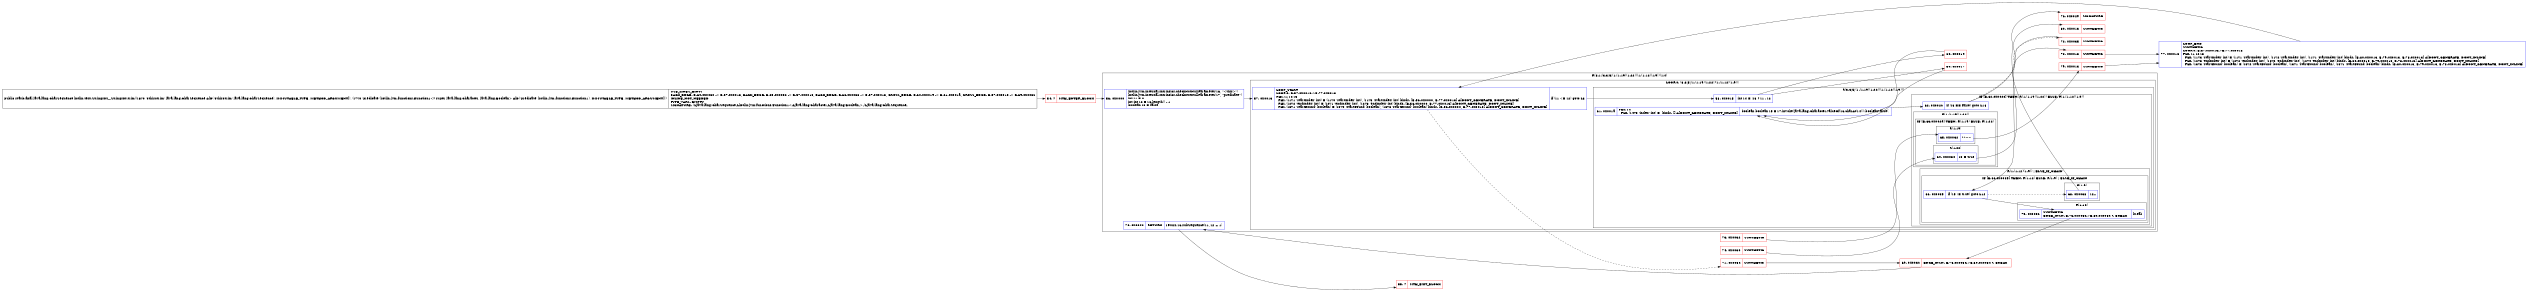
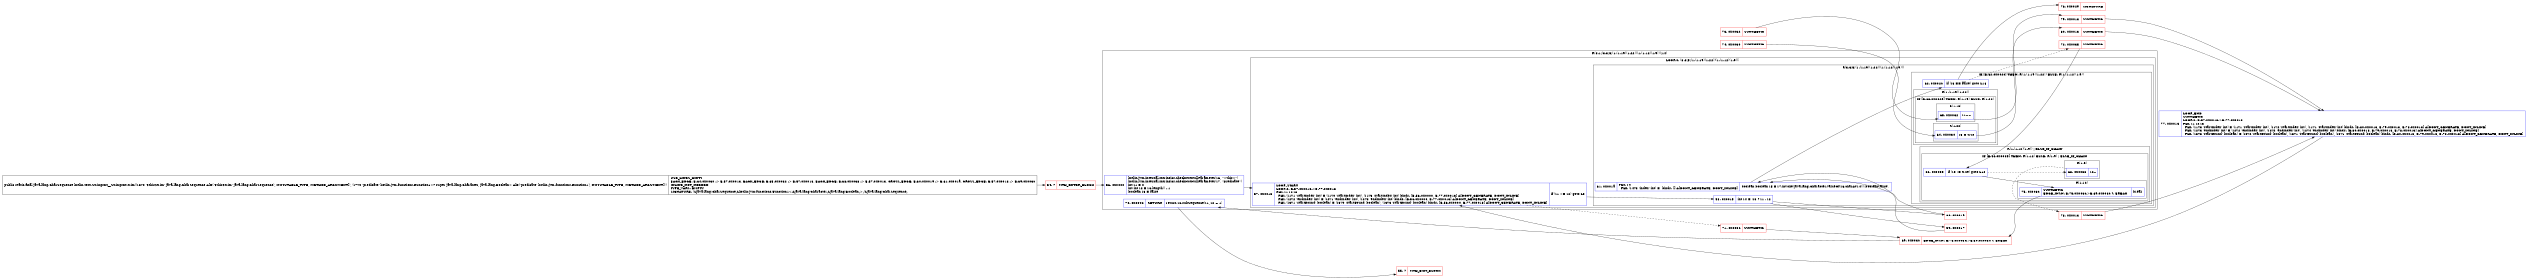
edge "80: 0x0013" -> "77: 0x0013": added
edge "68: 0x0038" -> "78: 0x0013": style solid -> dashed
